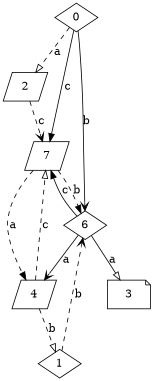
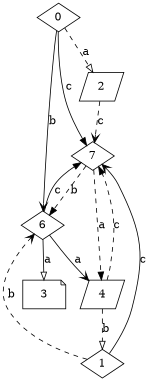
node "7": shape parallelogram -> diamond
edge "4" -> "7": arrowhead onormal -> normal
edge "1" -> "7": added, label "c"
